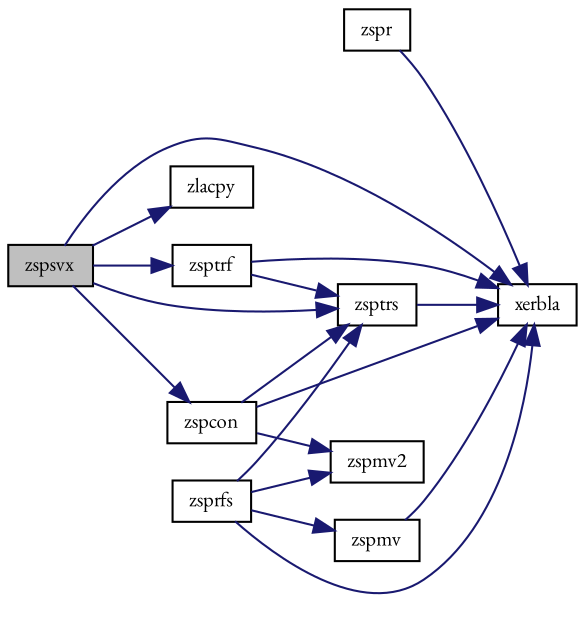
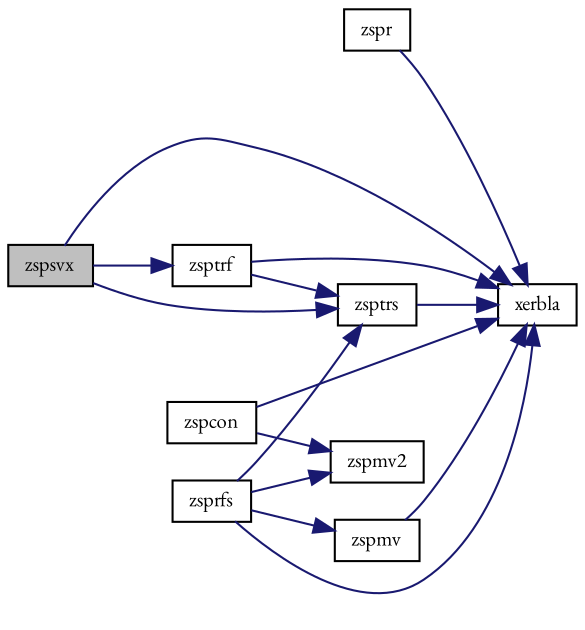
node "zlacpy": removed
edge "zspsvx" -> "zspcon": removed
edge "zspcon" -> "zsptrs": removed
